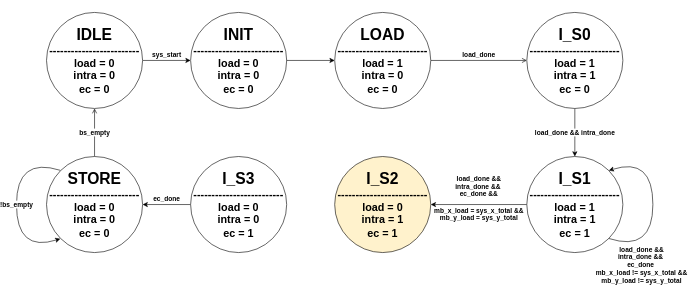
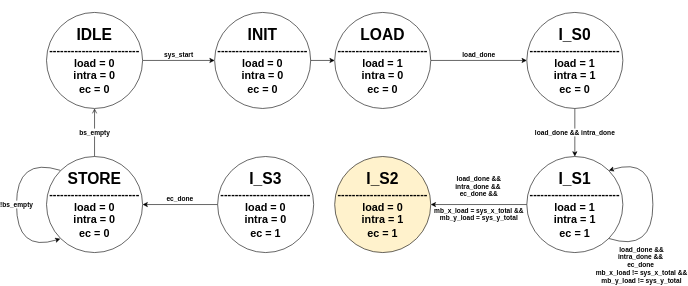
node "INIT ------------------------- load = 0 intra = 0 ec = 0": moved (239, 60) -> (263, 60)
edge "LOAD ------------------------- load = 1 intra = 0 ec = 0" -> "I_S0 ------------------------- load = 1 intra = 1 ec = 0": arrowhead open -> classic
node "I_S3 ------------------------- load = 0 intra = 0 ec = 1": moved (239, 204) -> (266, 204)
